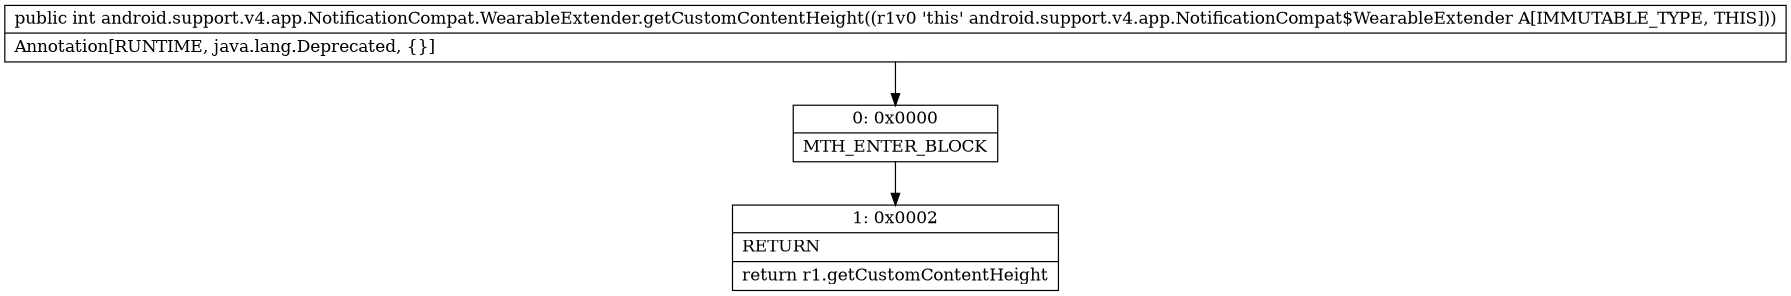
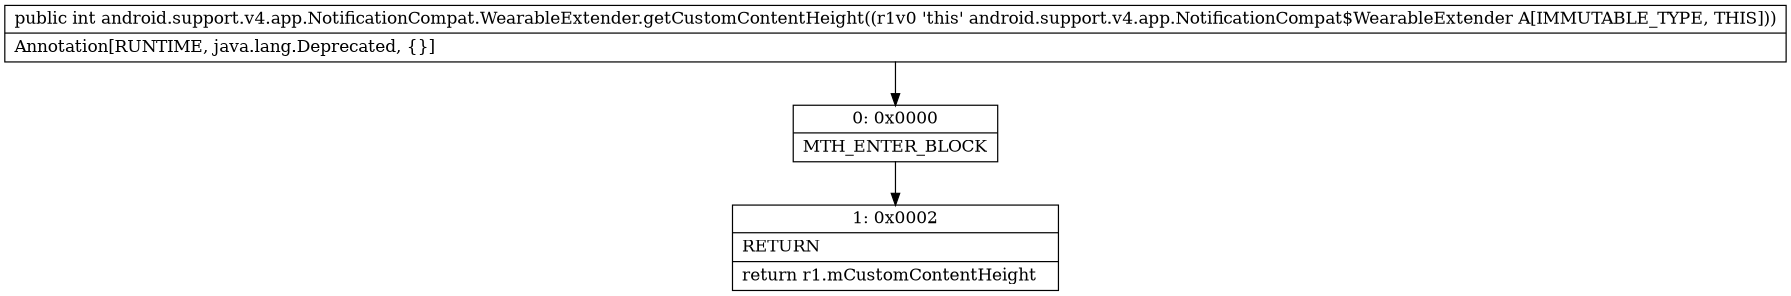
node "1: 0x0002": text "return r1.getCustomContentHeight" -> "return r1.mCustomContentHeight"
